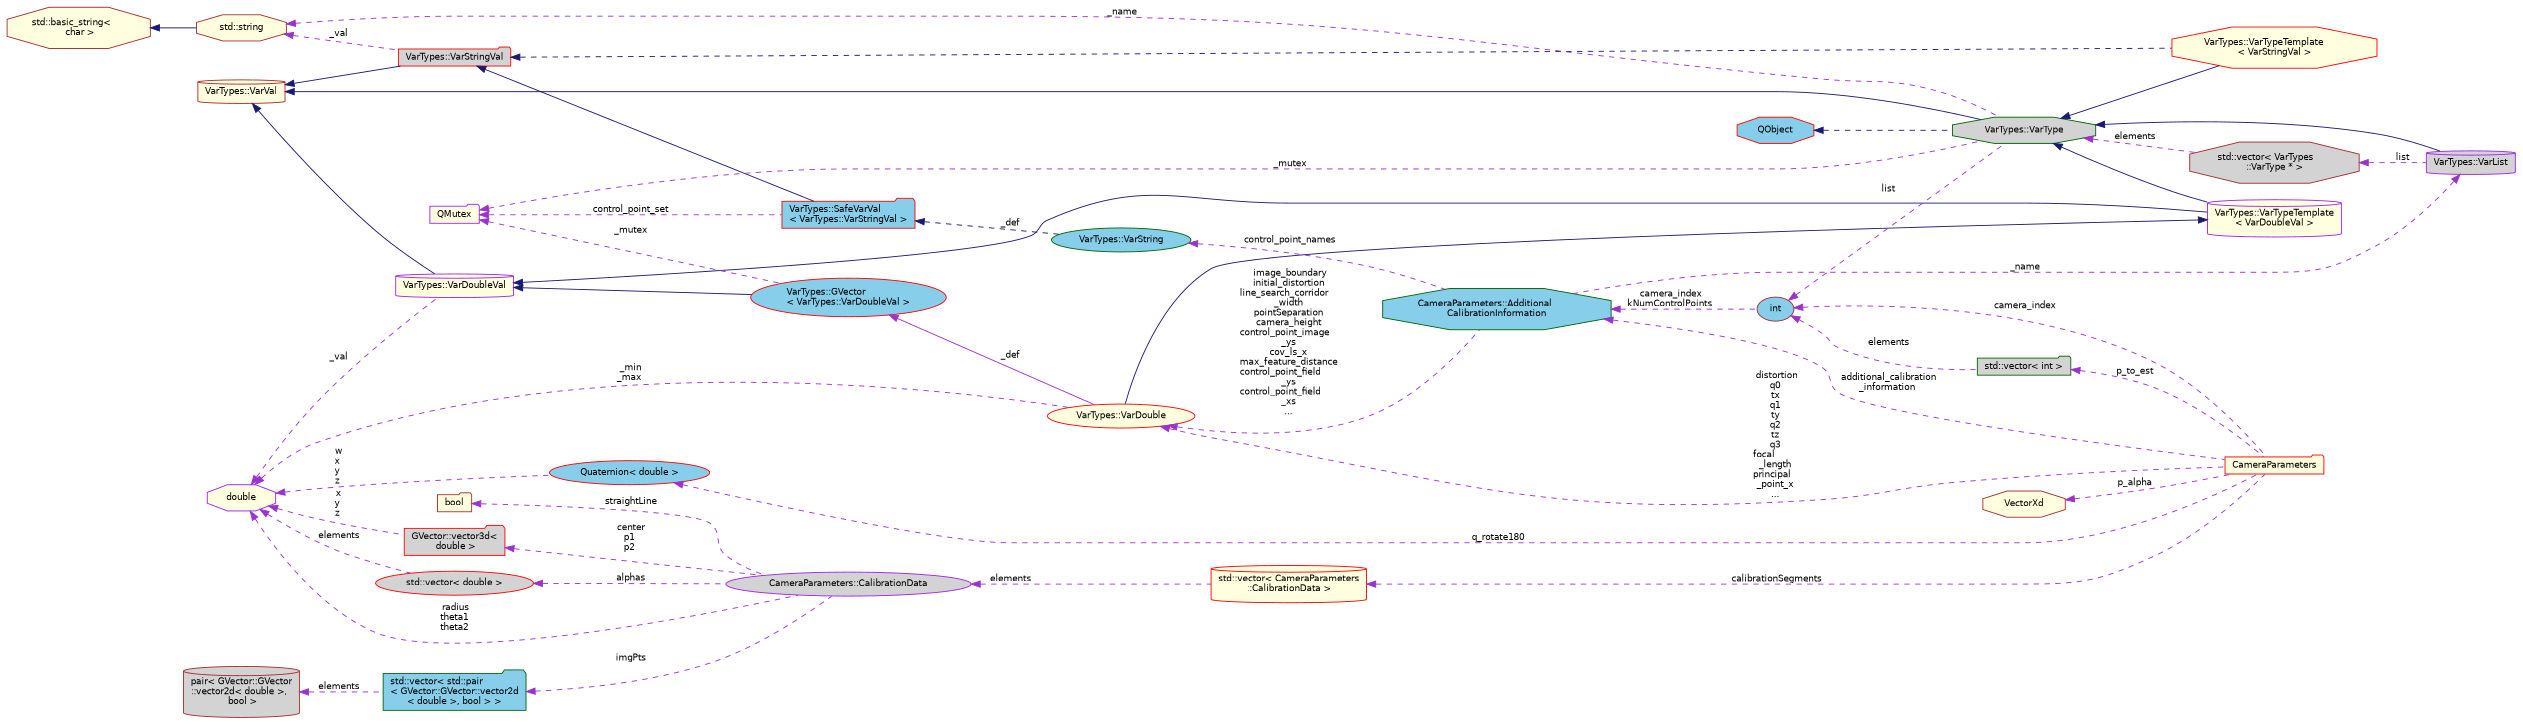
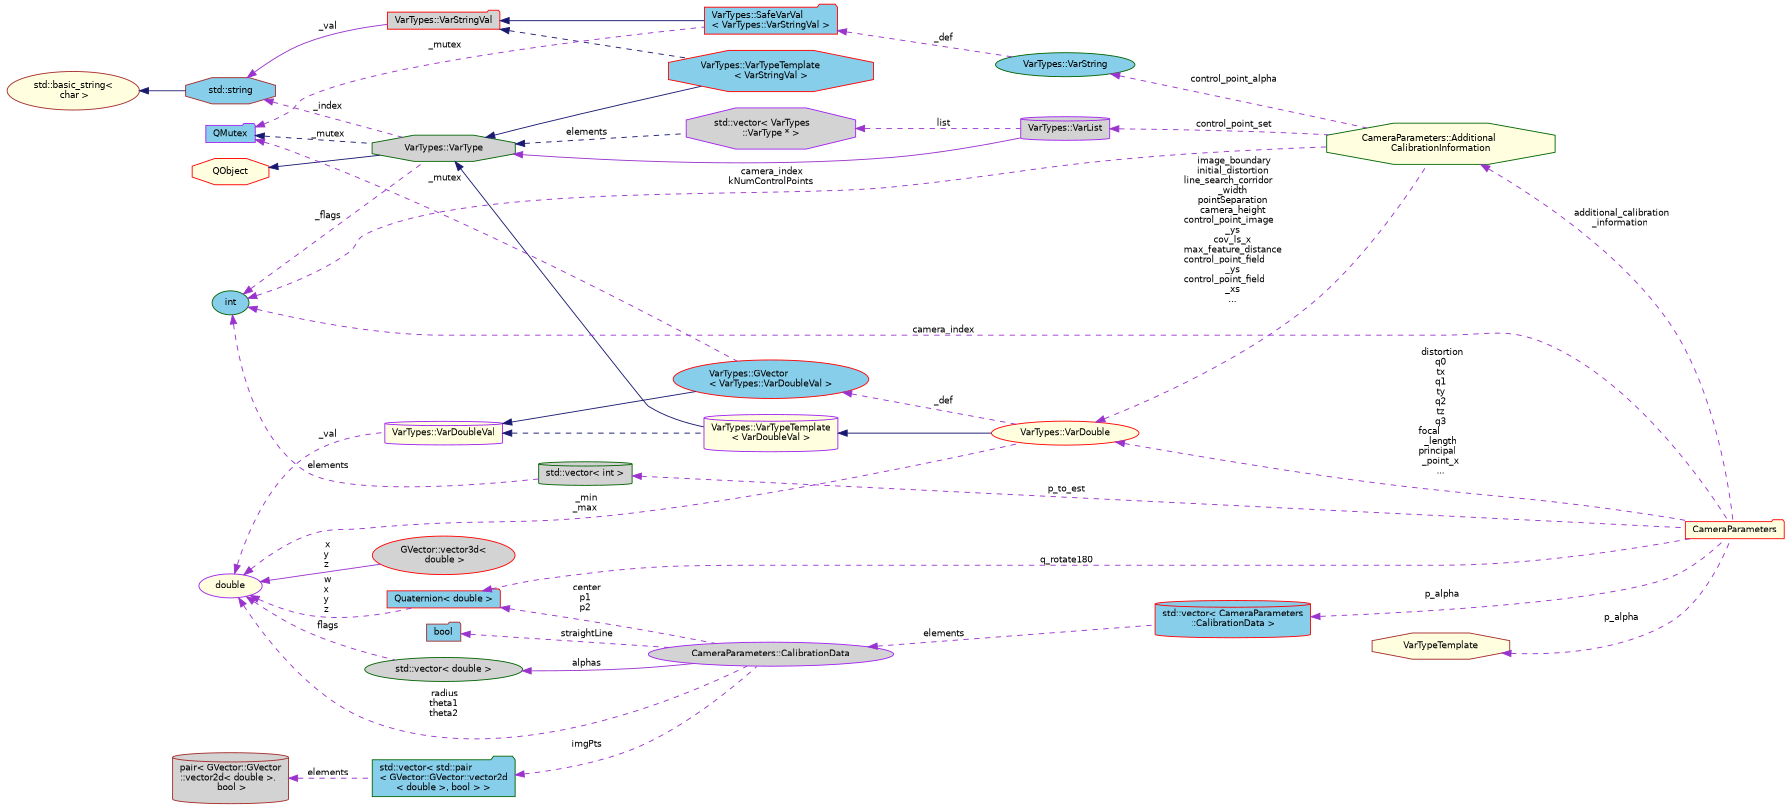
edge "VarTypes::VarType" -> "std::string": label " _name" -> " _index"
node "std::basic_string< char >": shape octagon -> ellipse
node "std::string": fillcolor lightyellow -> skyblue
edge "VarTypes::VarStringVal" -> "std::string": style dashed -> solid
node "VarTypes::VarTypeTemplate < VarStringVal >": fillcolor lightyellow -> skyblue
node "VarTypes::VarVal": removed
edge "VarTypes::VarList" -> "VarTypes::VarType": color midnightblue -> darkorchid3
node "QObject": fillcolor skyblue -> lightyellow
edge "VarTypes::VarType" -> "QObject": style dashed -> solid
edge "std::vector< VarTypes ::VarType * >" -> "VarTypes::VarType": color darkorchid3 -> midnightblue
node "std::vector< VarTypes ::VarType * >": color brown -> purple
edge "VarTypes::VarType" -> "QMutex": color darkorchid3 -> midnightblue
edge "VarTypes::VarType" -> "int": label " list" -> " _flags"
edge "VarTypes::VarTypeTemplate < VarDoubleVal >" -> "VarTypes::VarDoubleVal": style solid -> dashed
edge "VarTypes::SafeVarVal < VarTypes::VarStringVal >" -> "QMutex": label " control_point_set" -> " _mutex"
node "QMutex": fillcolor lightyellow -> skyblue
edge "VarTypes::VarString" -> "VarTypes::SafeVarVal < VarTypes::VarStringVal >": color midnightblue -> darkorchid3
edge "CameraParameters::Additional CalibrationInformation" -> "VarTypes::VarString": label " control_point_names" -> " control_point_alpha"
edge "CameraParameters::Additional CalibrationInformation" -> "VarTypes::VarList": label " _name" -> " control_point_set"
node "CameraParameters::Additional CalibrationInformation": fillcolor skyblue -> lightyellow
edge "int" -> "CameraParameters::Additional CalibrationInformation": reversed
node "int": color brown -> darkgreen
edge "VarTypes::VarDouble" -> "VarTypes::GVector < VarTypes::VarDoubleVal >": style solid -> dashed
node "std::vector< int >": shape folder -> cylinder
node "Quaternion< double >": shape ellipse -> folder
node "double": shape octagon -> ellipse
node "bool": fillcolor lightyellow -> skyblue
node "VectorXd": label "VectorXd" -> "VarTypeTemplate"
edge "GVector::vector3d< double >" -> "double": style dashed -> solid
edge "std::vector< double >" -> "double": label " elements" -> " flags"
node "GVector::vector3d< double >": shape folder -> ellipse
edge "CameraParameters::CalibrationData" -> "GVector::vector3d< double >": now "CameraParameters::CalibrationData" -> "Quaternion< double >"
edge "CameraParameters" -> "std::vector< CameraParameters ::CalibrationData >": label " calibrationSegments" -> " p_alpha"
node "std::vector< double >": color red -> darkgreen
edge "CameraParameters::CalibrationData" -> "std::vector< double >": style dashed -> solid
node "std::vector< CameraParameters ::CalibrationData >": fillcolor lightyellow -> skyblue
